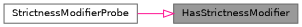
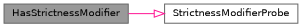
edge "StrictnessModifierProbe" -> "HasStrictnessModifier": reversed
